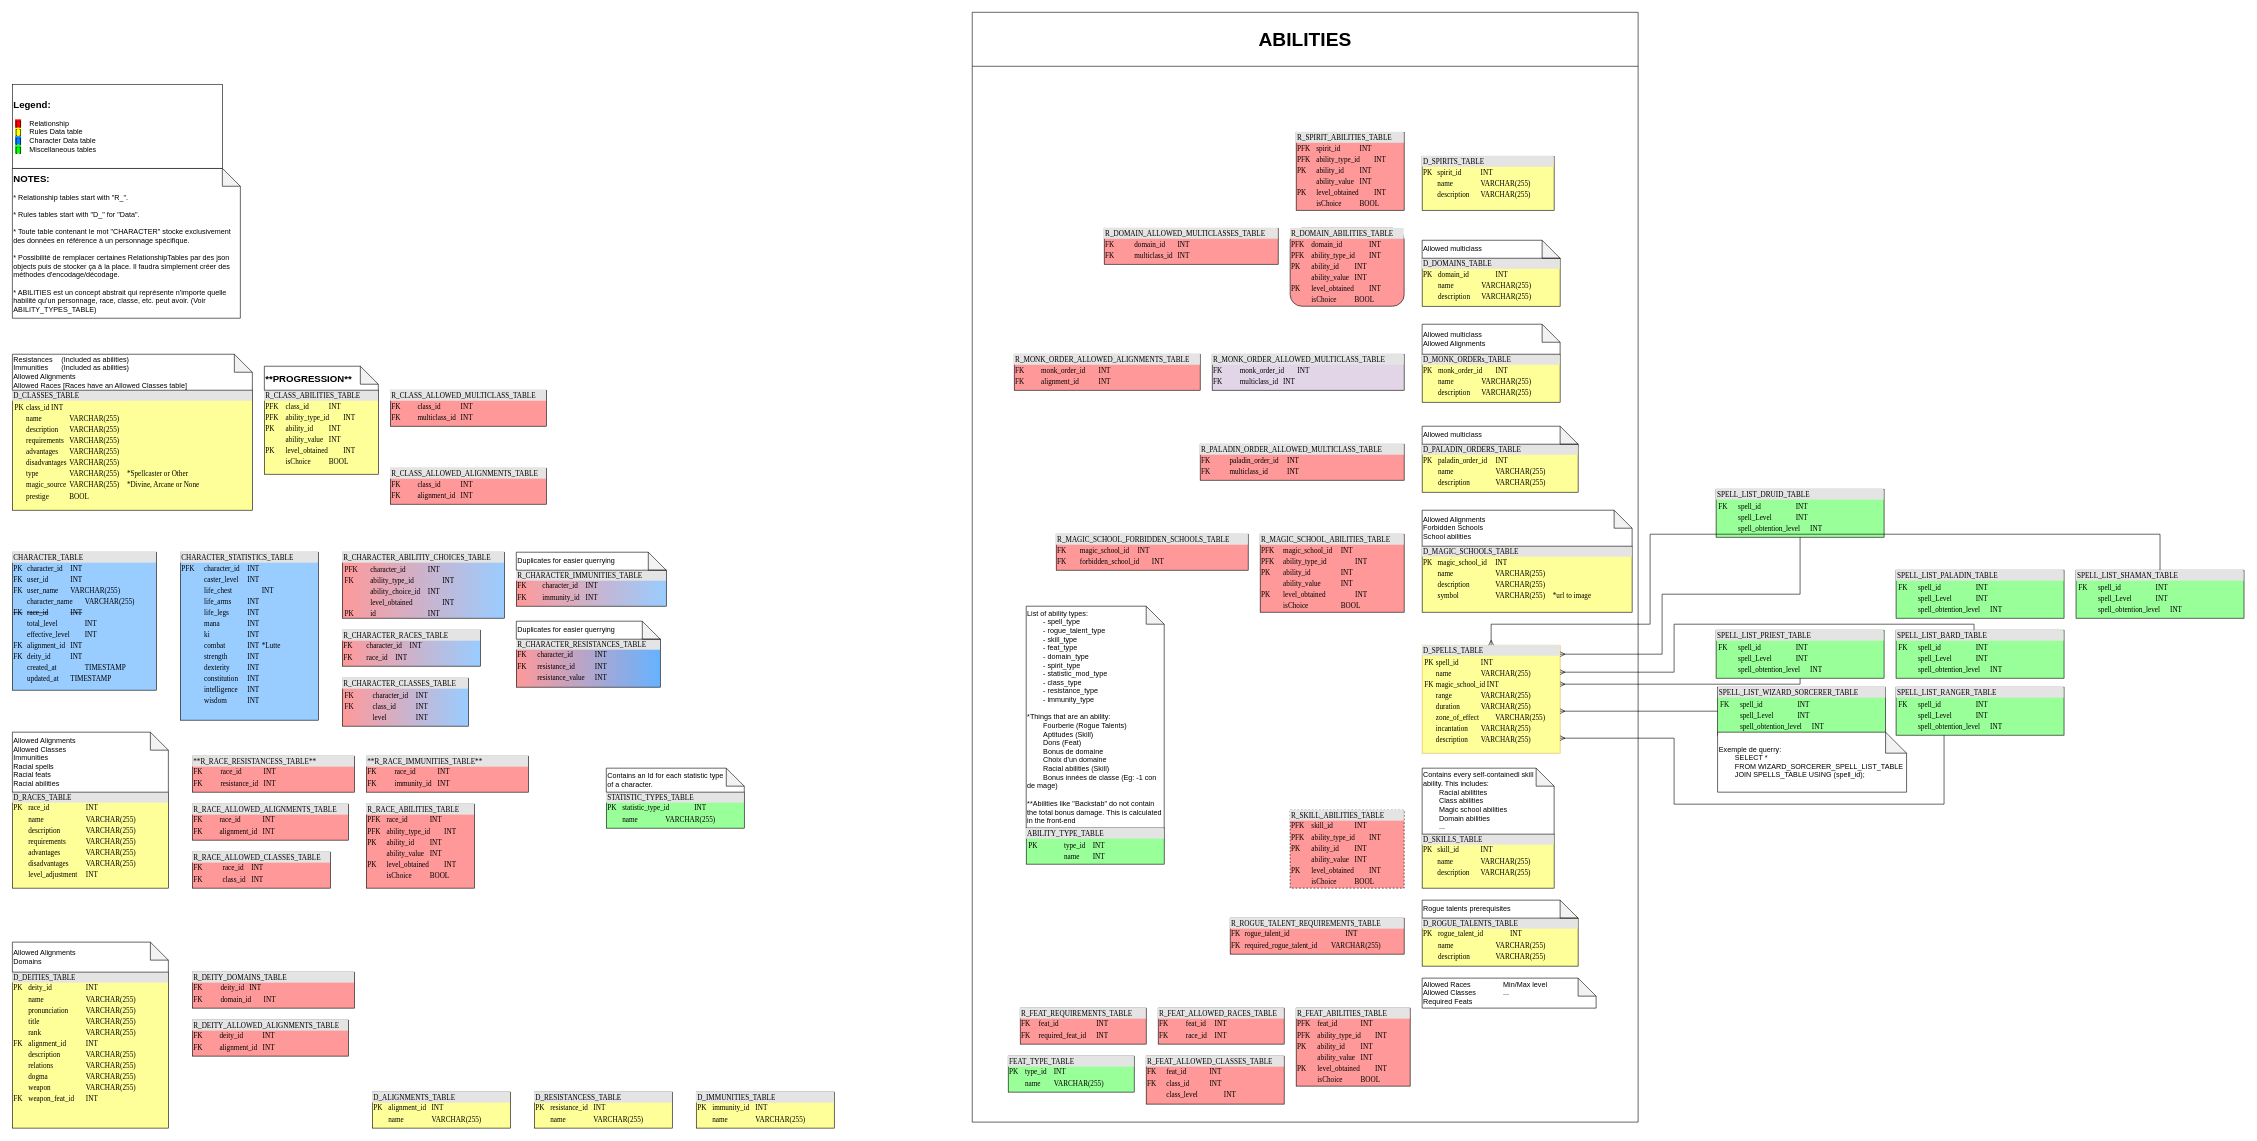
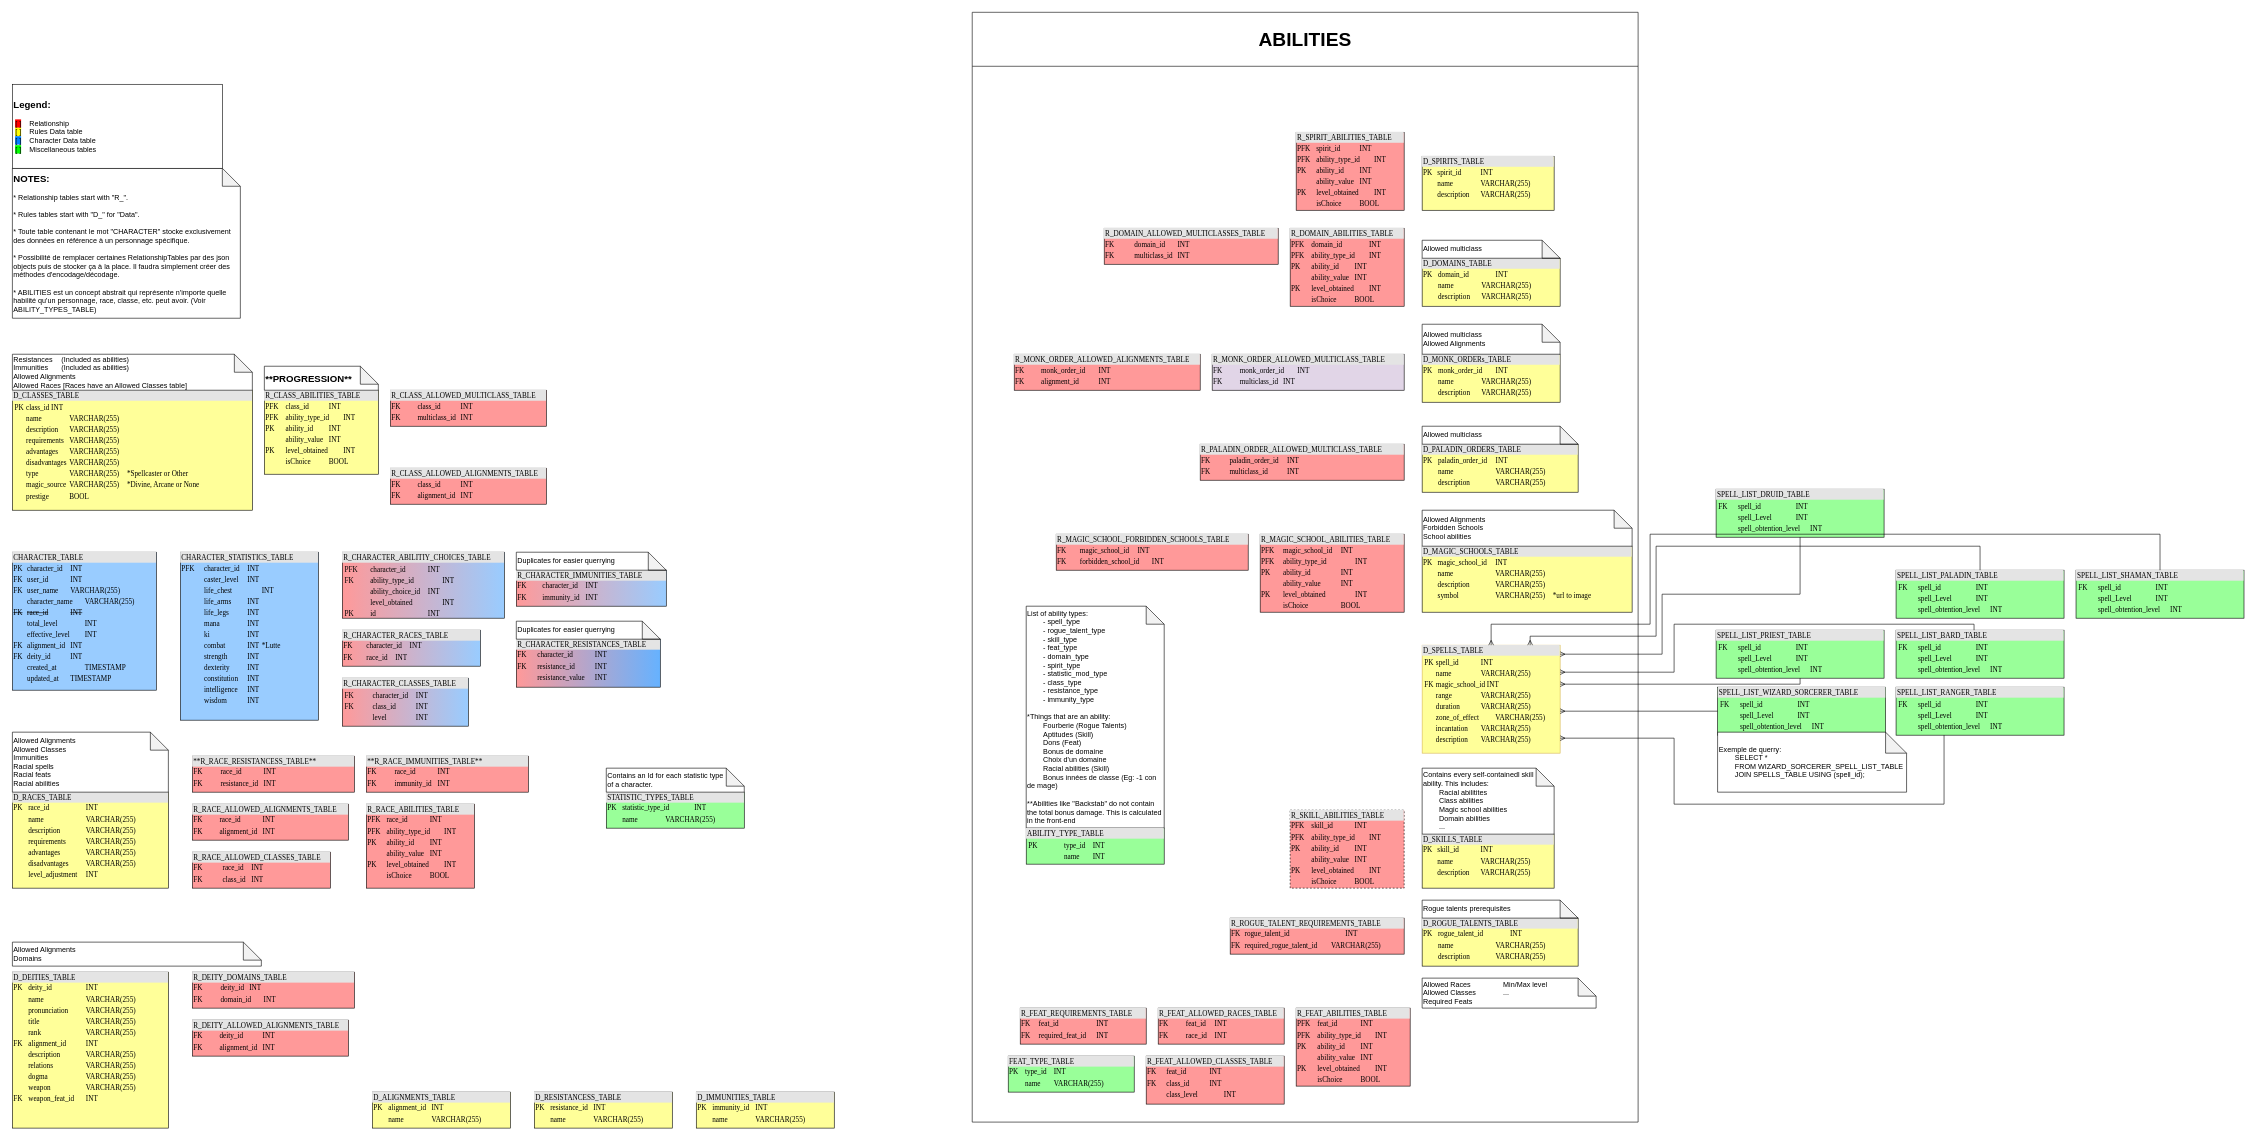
node "R_DOMAIN_ABILITIES_TABLE PFK domain_id INT PFK ability_type_id INT PK ability_id INT ability_value INT PK level_obtained INT isChoice BOOL": shape rounded rectangle -> rectangle
edge "SPELL_LIST_PALADIN_TABLE FK spell_id INT spell_Level INT spell_obtention_level INT" -> "D_SPELLS_TABLE PK spell_id INT name VARCHAR(255) FK magic_school_id INT range VARCHAR(255) duration VARCHAR(255) zone_of_effect VARCHAR(255) incantation VARCHAR(255) description VARCHAR(255)": added
node "Allowed Alignments Domains": size 156x30 -> 249x24
